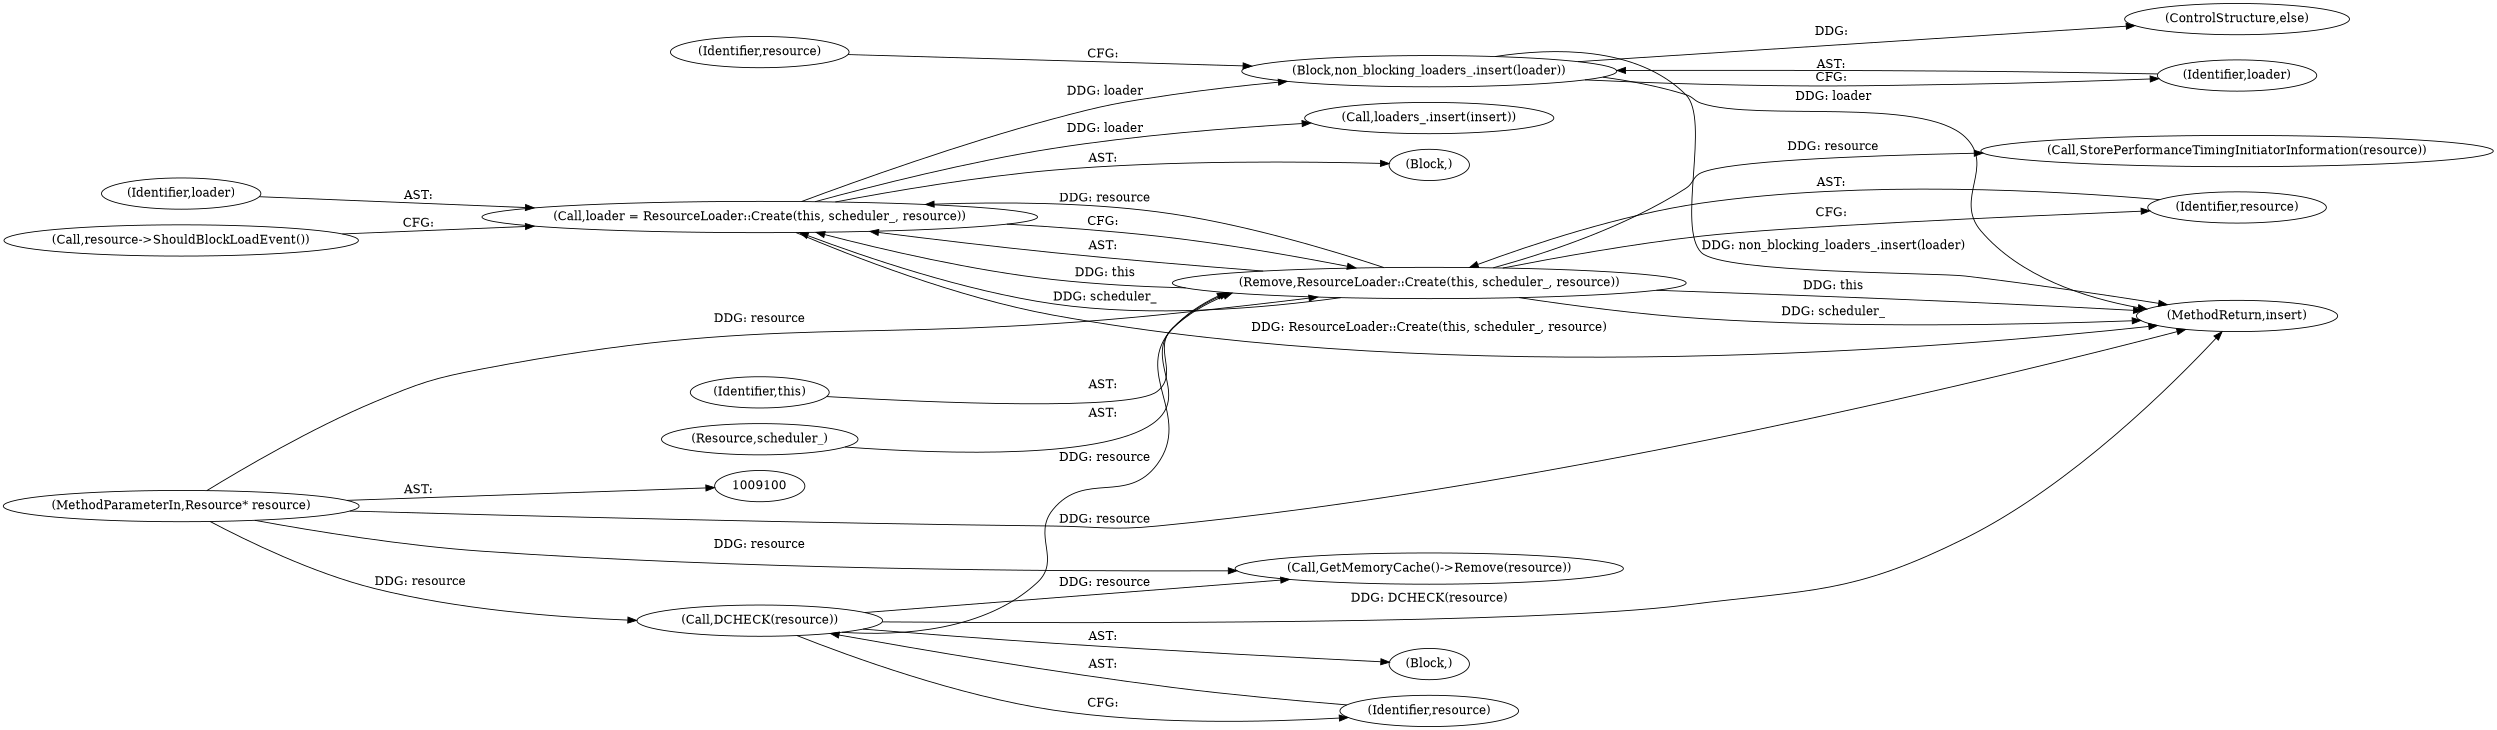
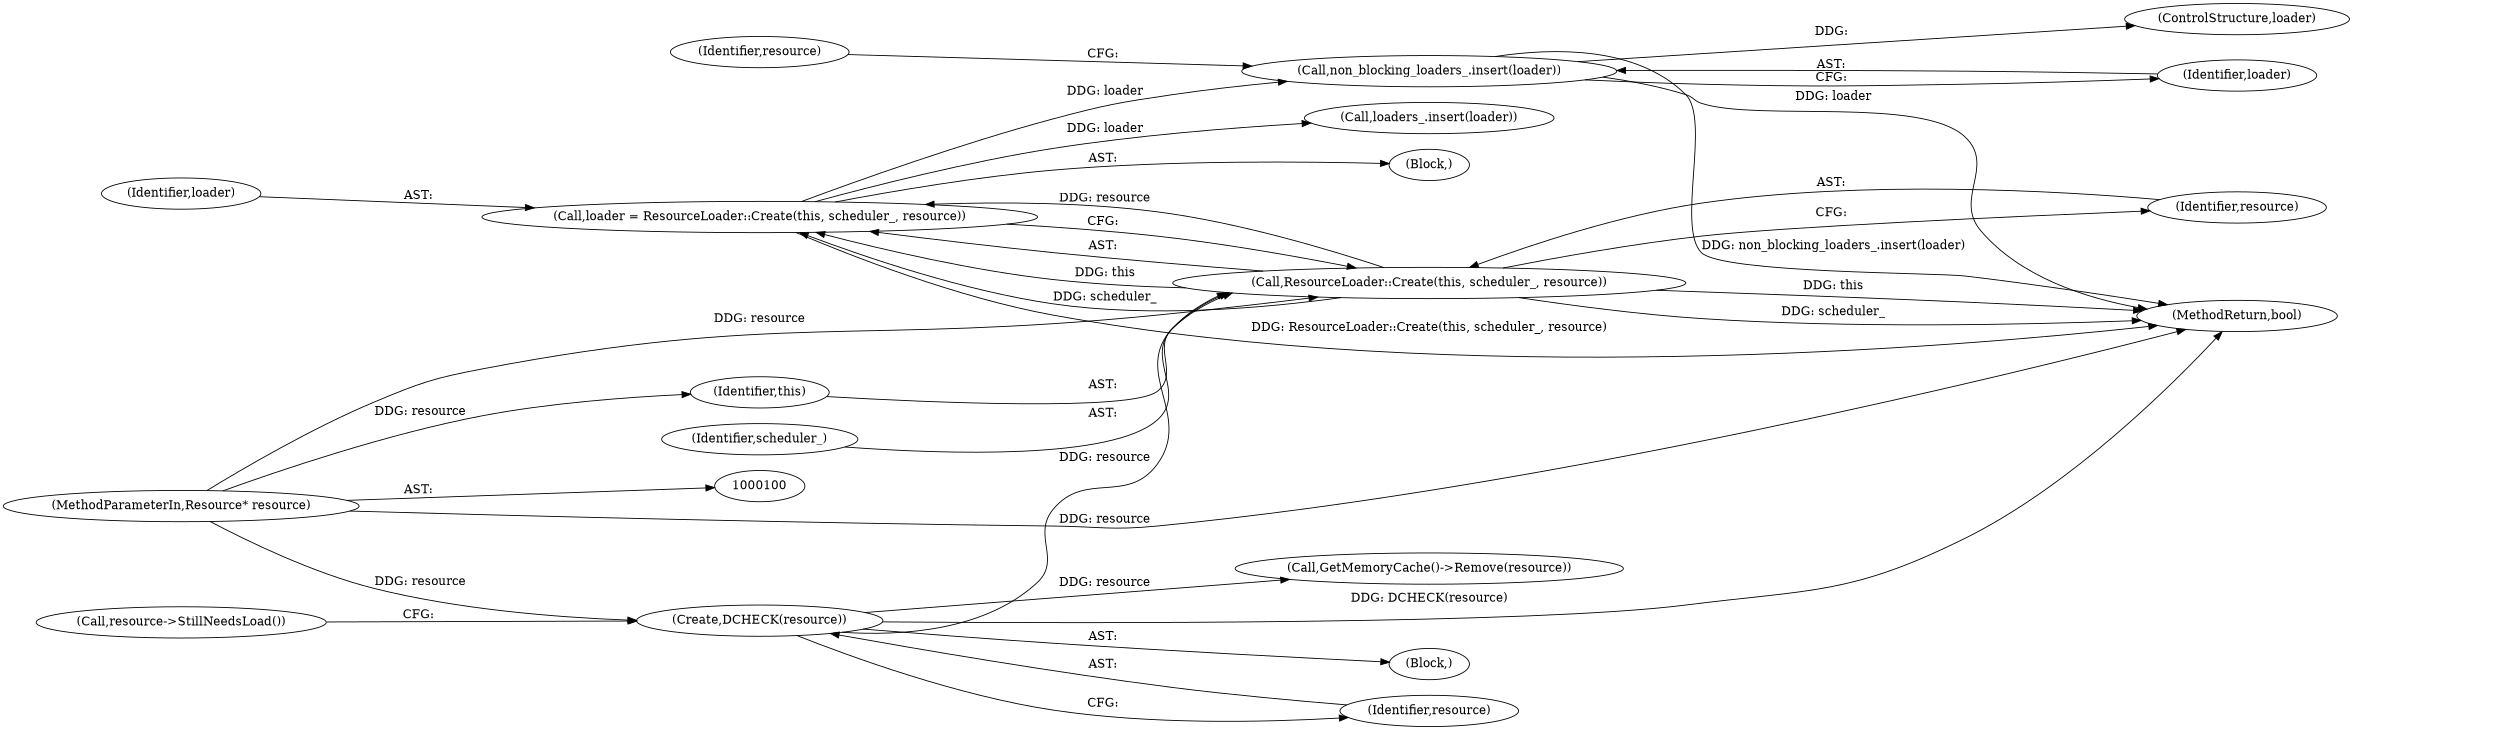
node "(ControlStructure,else)": label "(ControlStructure,else)" -> "(ControlStructure,loader)"
node "(Block,non_blocking_loaders_.insert(loader))": label "(Block,non_blocking_loaders_.insert(loader))" -> "(Call,non_blocking_loaders_.insert(loader))"
node "(Call,loaders_.insert(insert))": label "(Call,loaders_.insert(insert))" -> "(Call,loaders_.insert(loader))"
node "(Call,StorePerformanceTimingInitiatorInformation(resource))": removed
node "(Call,resource->ShouldBlockLoadEvent())": removed
node "(Remove,ResourceLoader::Create(this, scheduler_, resource))": label "(Remove,ResourceLoader::Create(this, scheduler_, resource))" -> "(Call,ResourceLoader::Create(this, scheduler_, resource))"
node "(MethodReturn,insert)": label "(MethodReturn,insert)" -> "(MethodReturn,bool)"
node "(Resource,scheduler_)": label "(Resource,scheduler_)" -> "(Identifier,scheduler_)"
node "1009100": label "1009100" -> "1000100"
edge "(MethodParameterIn,Resource* resource)" -> "(Call,GetMemoryCache()->Remove(resource))": now "(MethodParameterIn,Resource* resource)" -> "(Identifier,this)"
node "(Call,DCHECK(resource))": label "(Call,DCHECK(resource))" -> "(Create,DCHECK(resource))"
node "(Call,resource->StillNeedsLoad())": added
